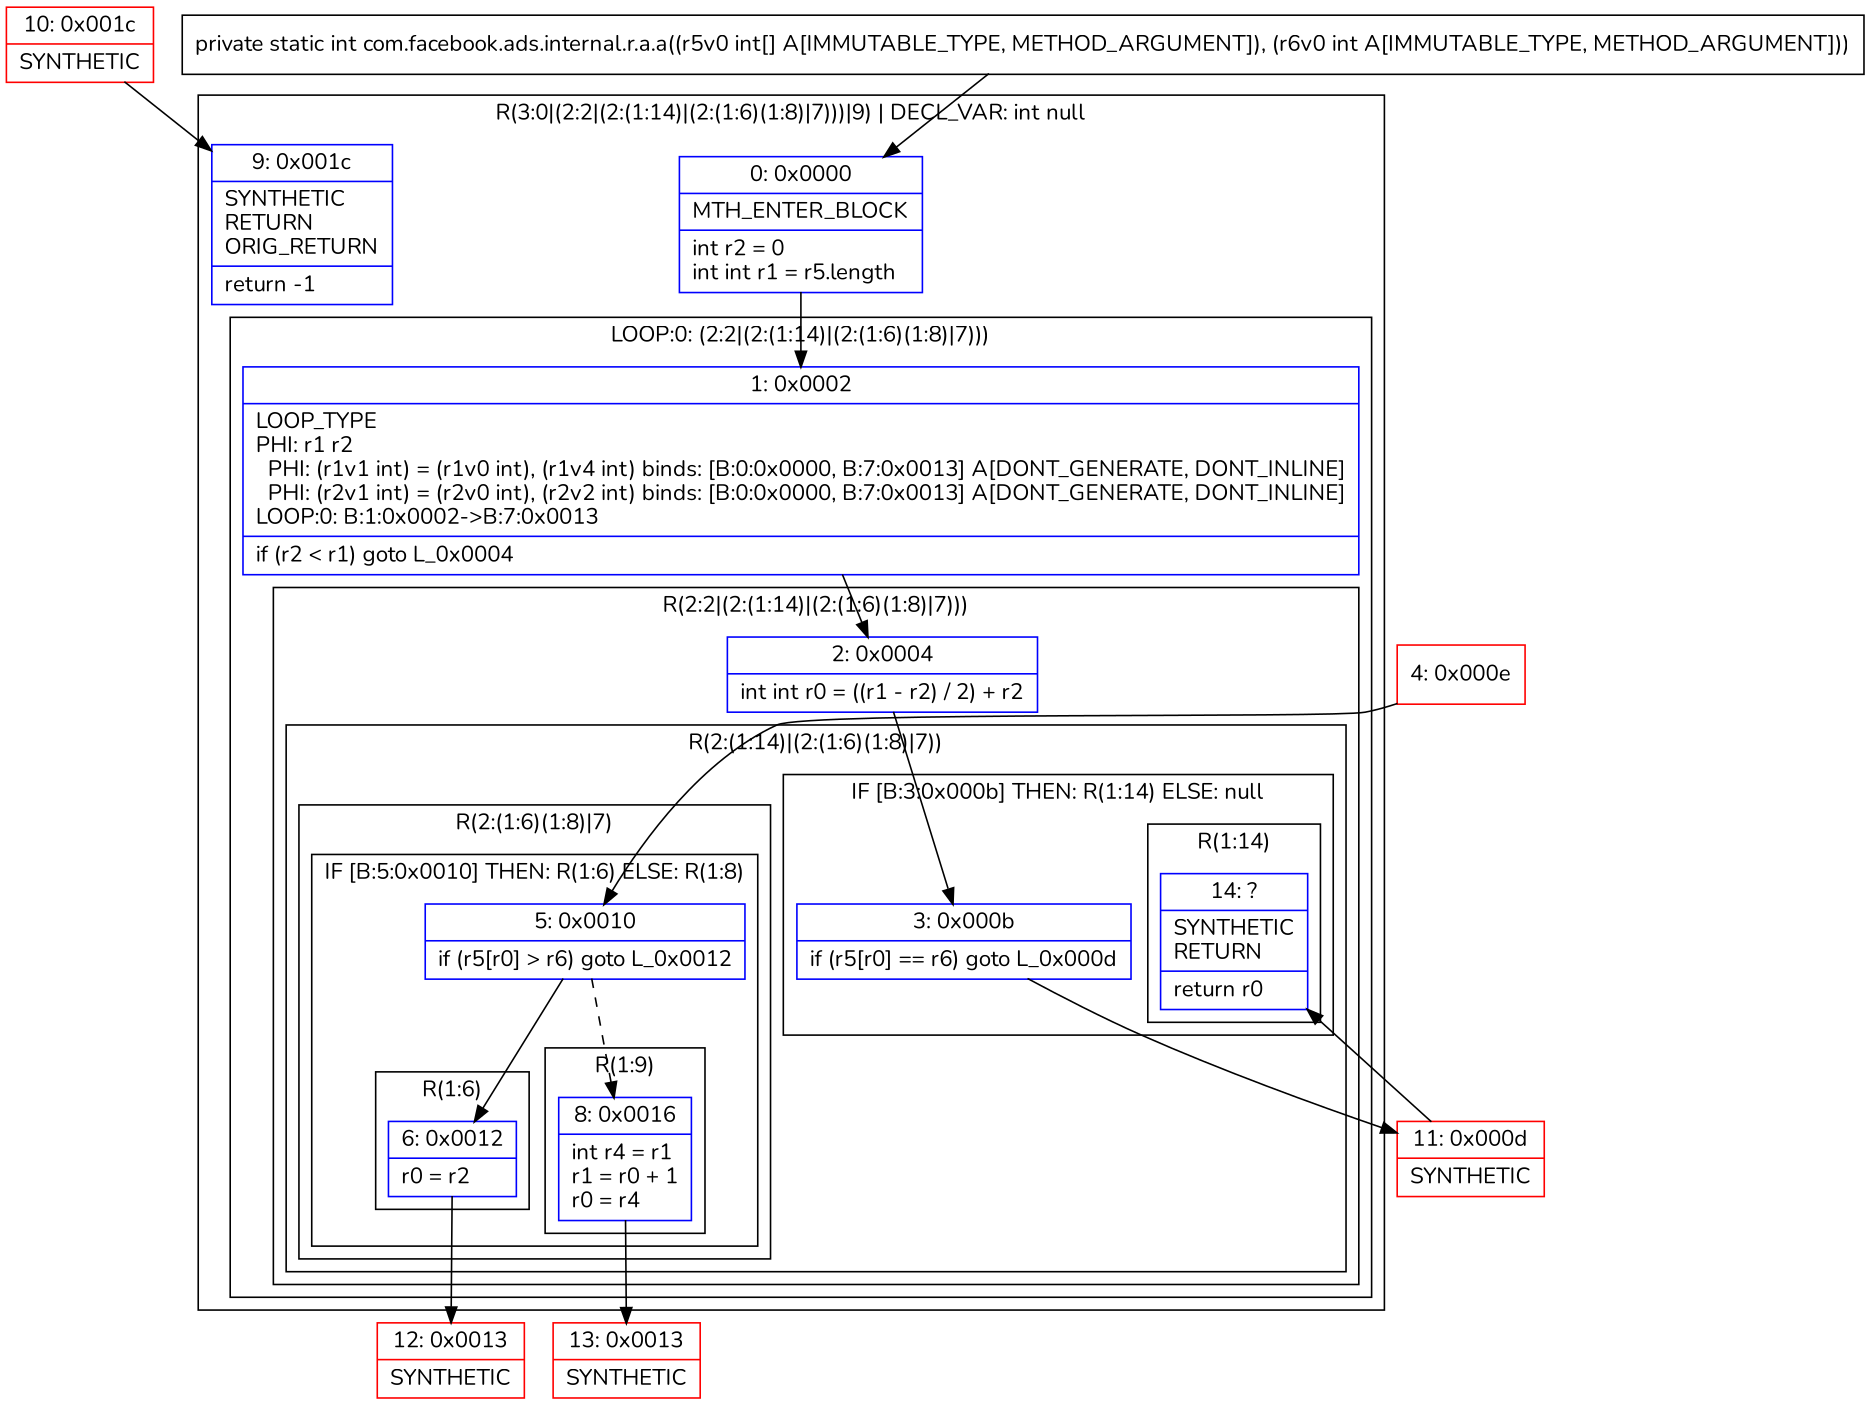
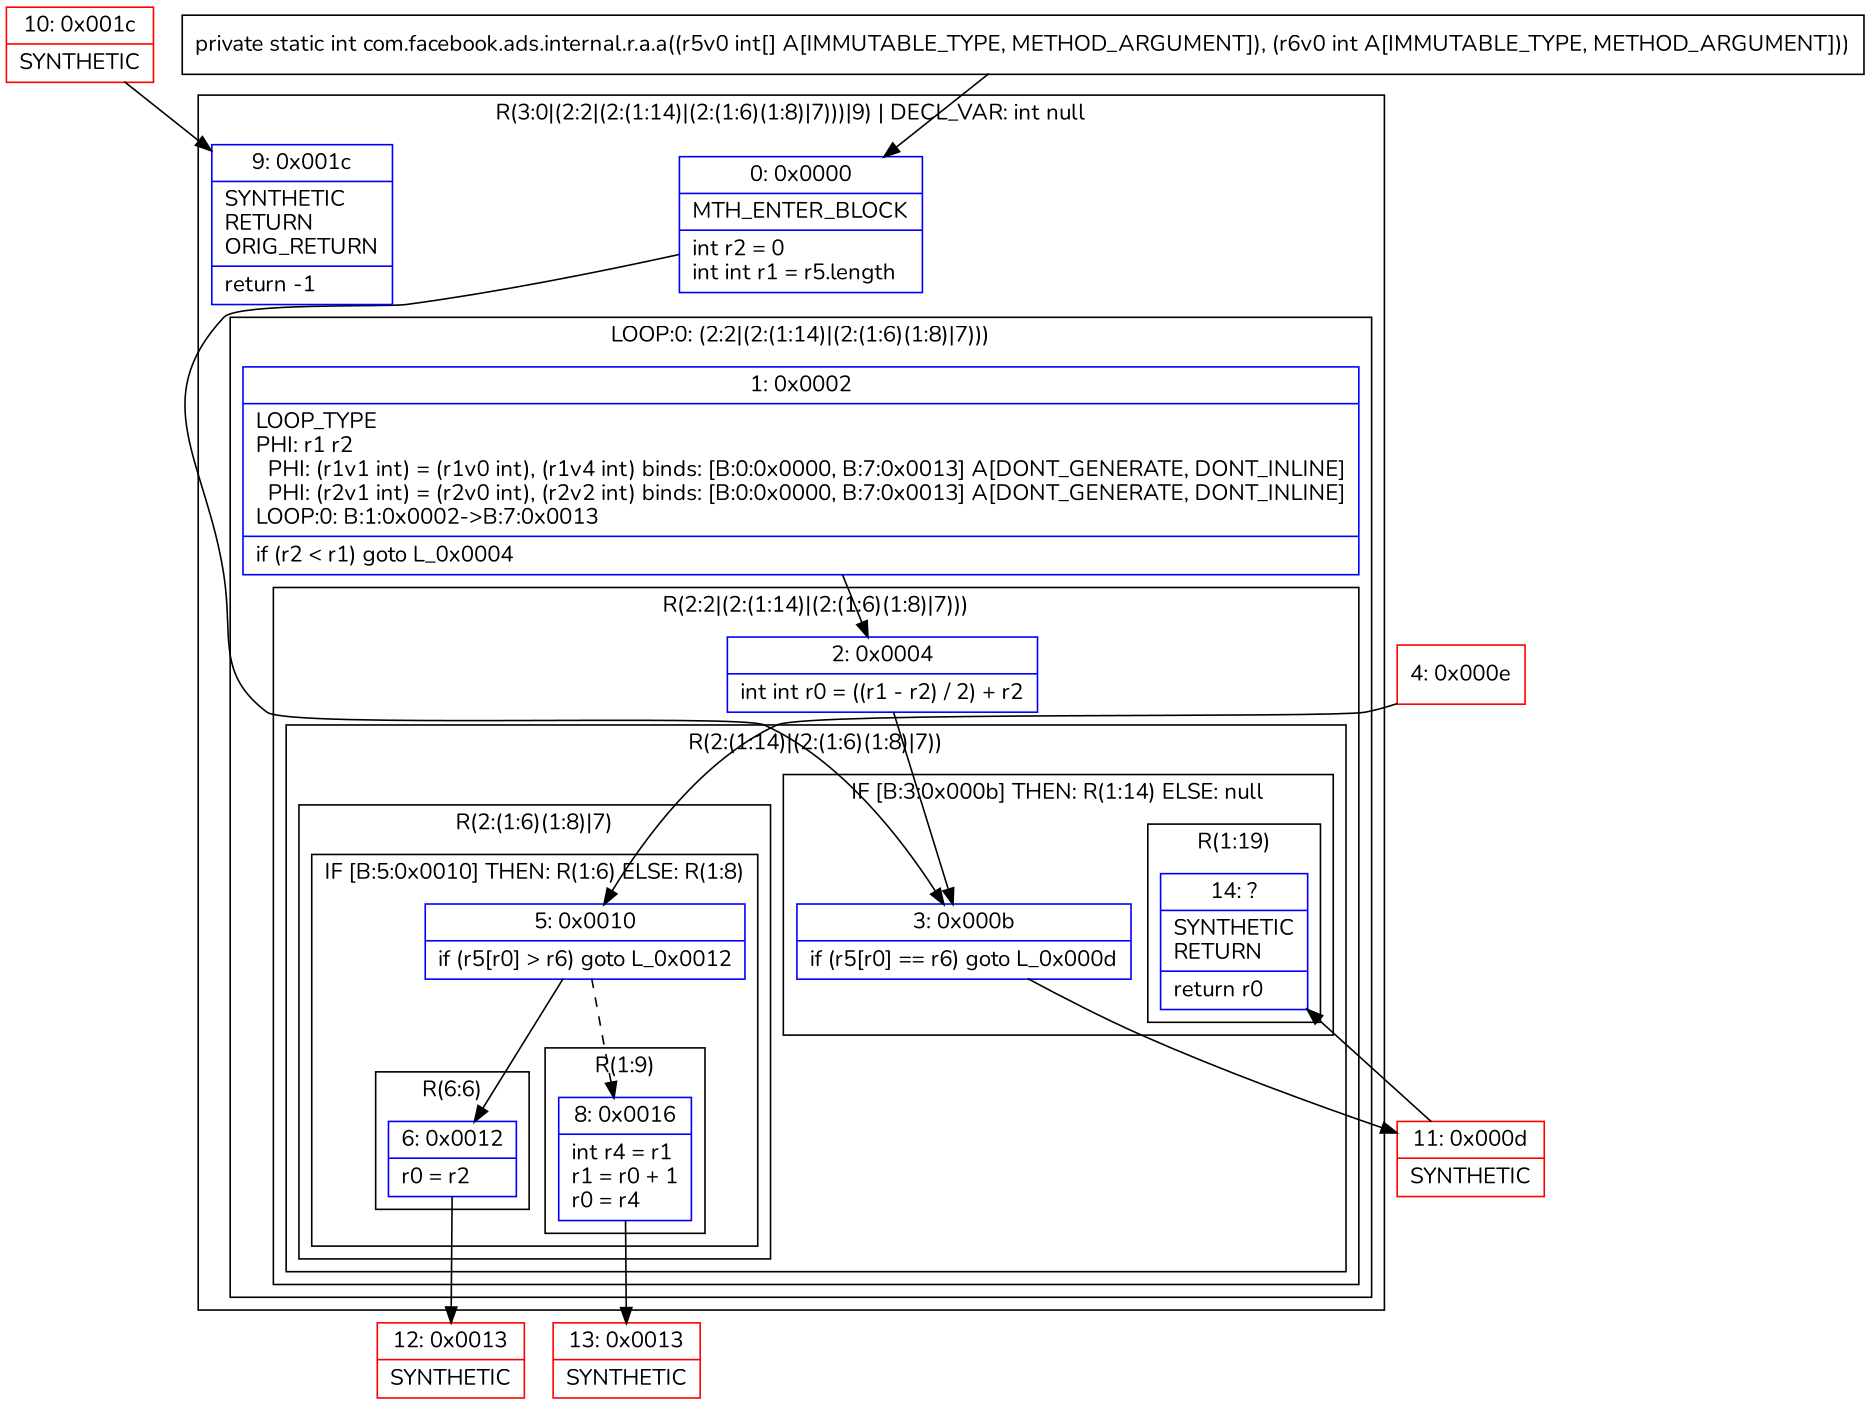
edge "0: 0x0000" -> "1: 0x0002": now "0: 0x0000" -> "3: 0x000b"
cluster "R(1:14)": label "R(1:14)" -> "R(1:19)"
cluster "R(1:6)": label "R(1:6)" -> "R(6:6)"
